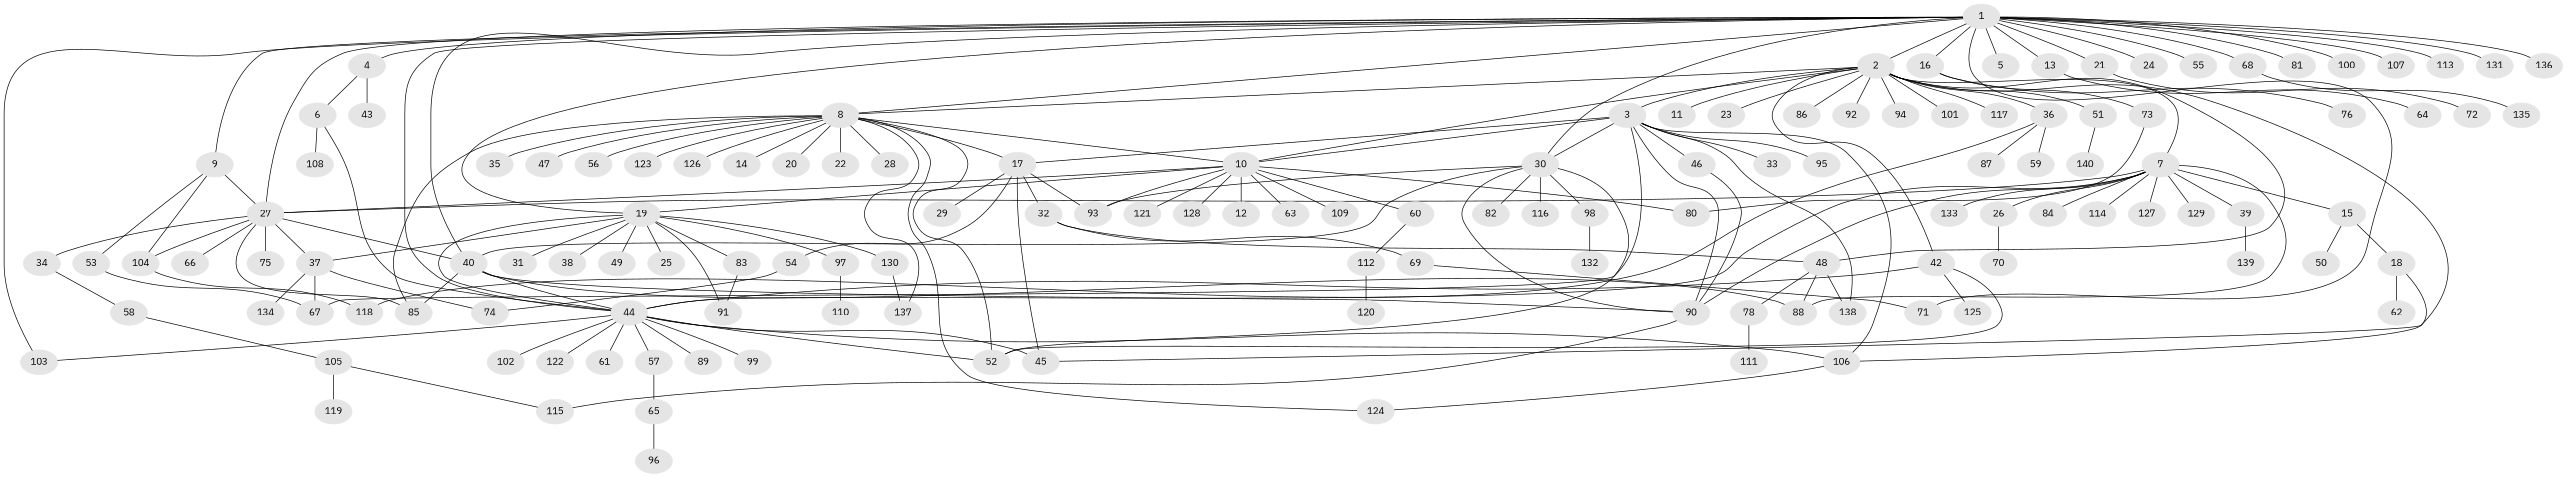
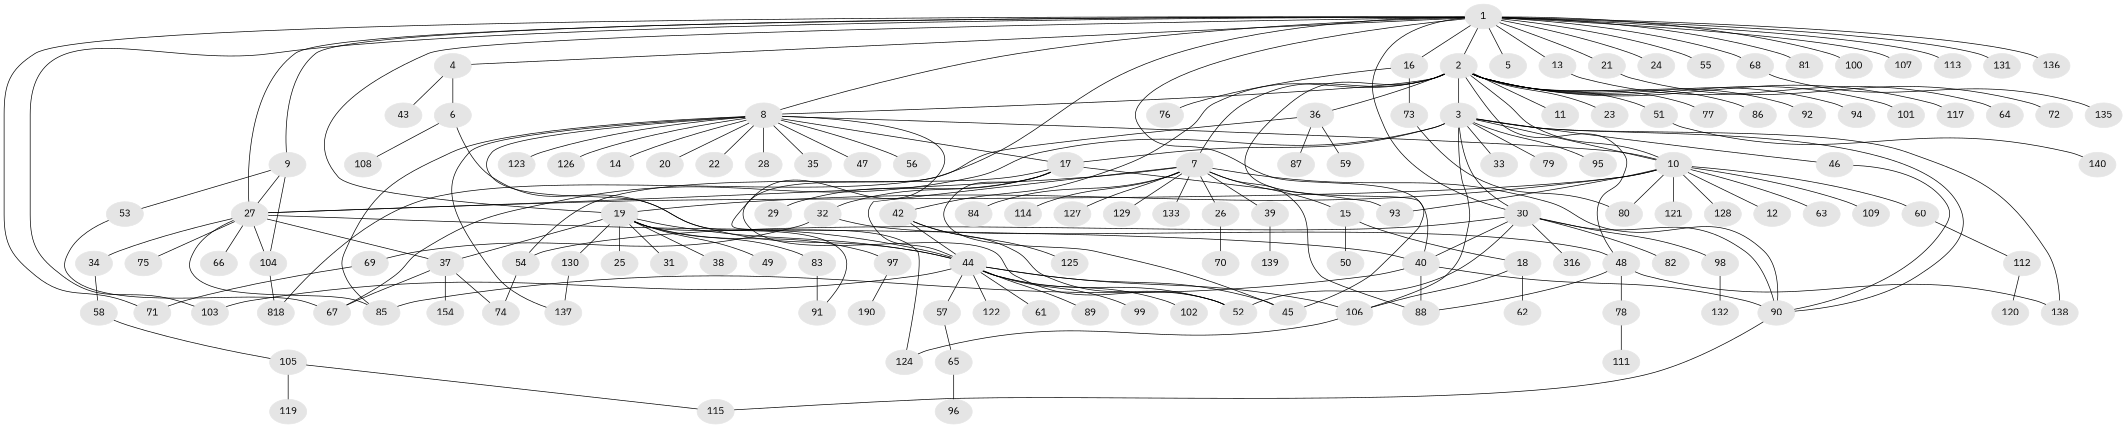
node "77": added
node "79": added
edge "30" -- "93": now "30" -- "54"
node "116": label "116" -> "316"
edge "40" -- "44": removed
node "134": label "134" -> "154"
node "118": label "118" -> "818"
node "110": label "110" -> "190"
